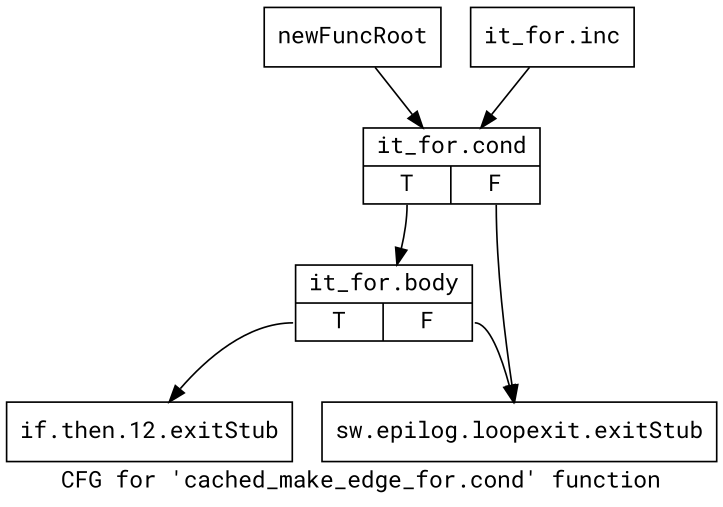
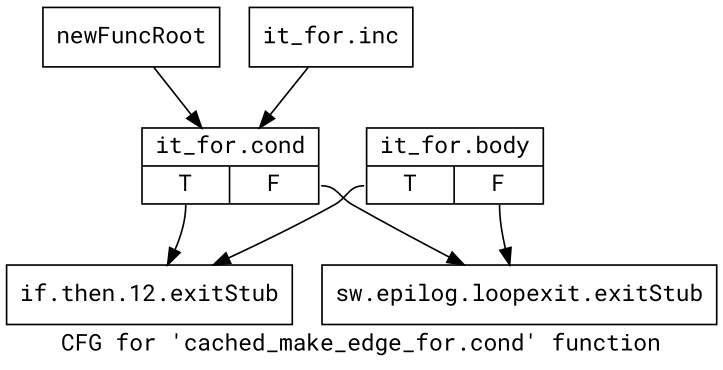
edge "it_for.cond" -> "it_for.body": now "it_for.cond" -> "if.then.12.exitStub"
